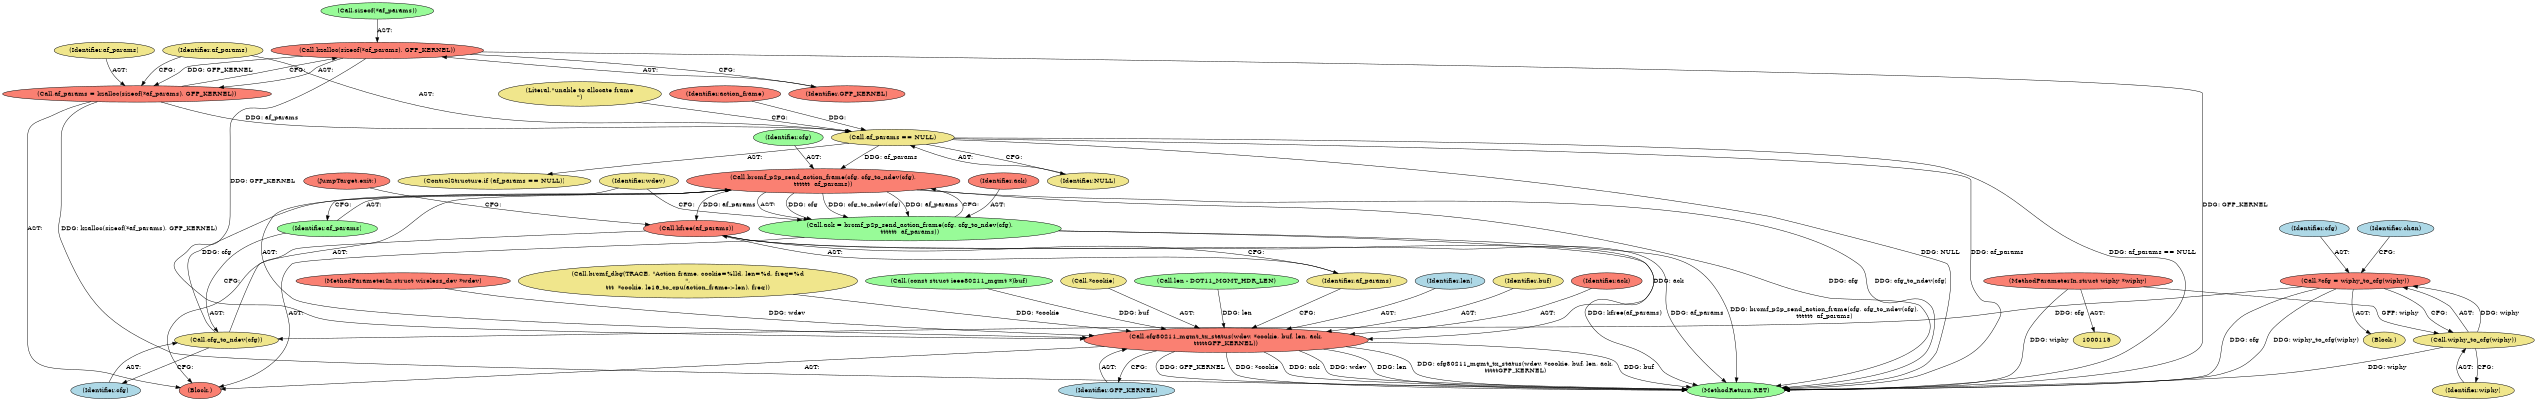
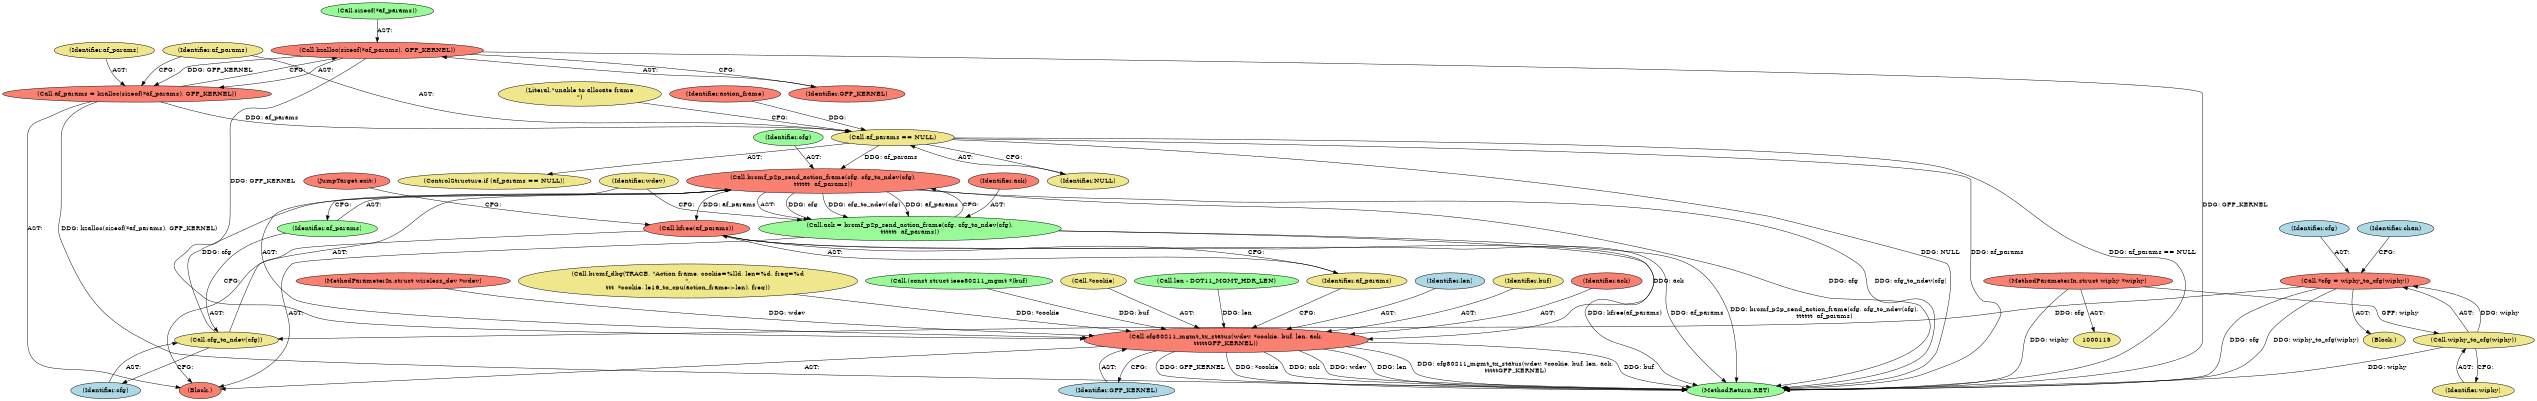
edge "(Call,*cfg = wiphy_to_cfg(wiphy))" -> "(Call,wiphy_to_cfg(wiphy))": removed, label "CFG:"
